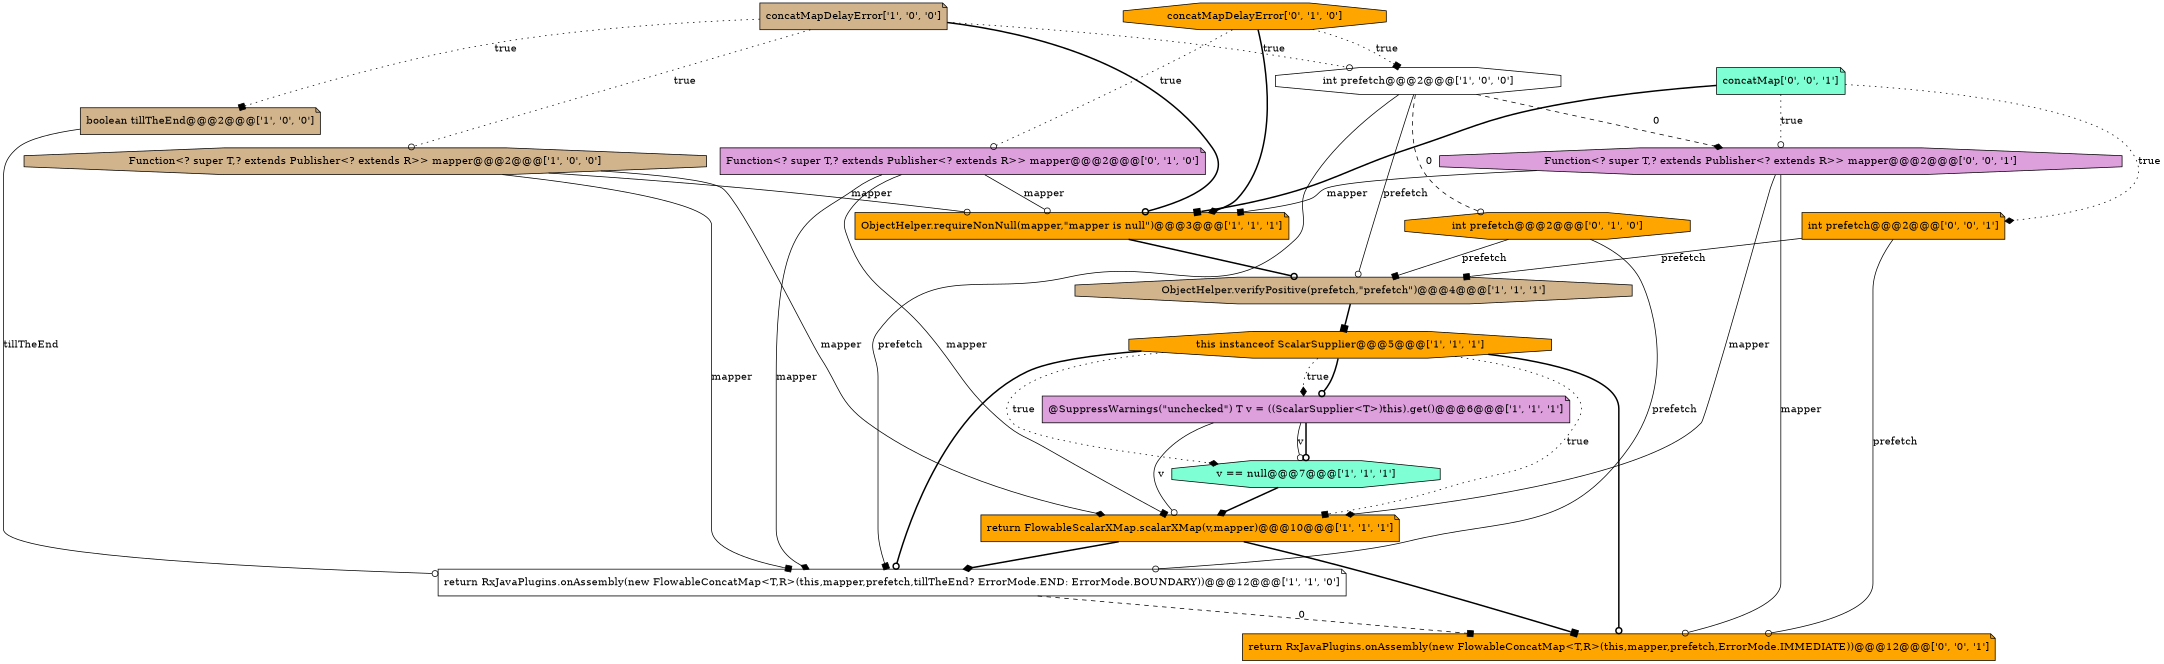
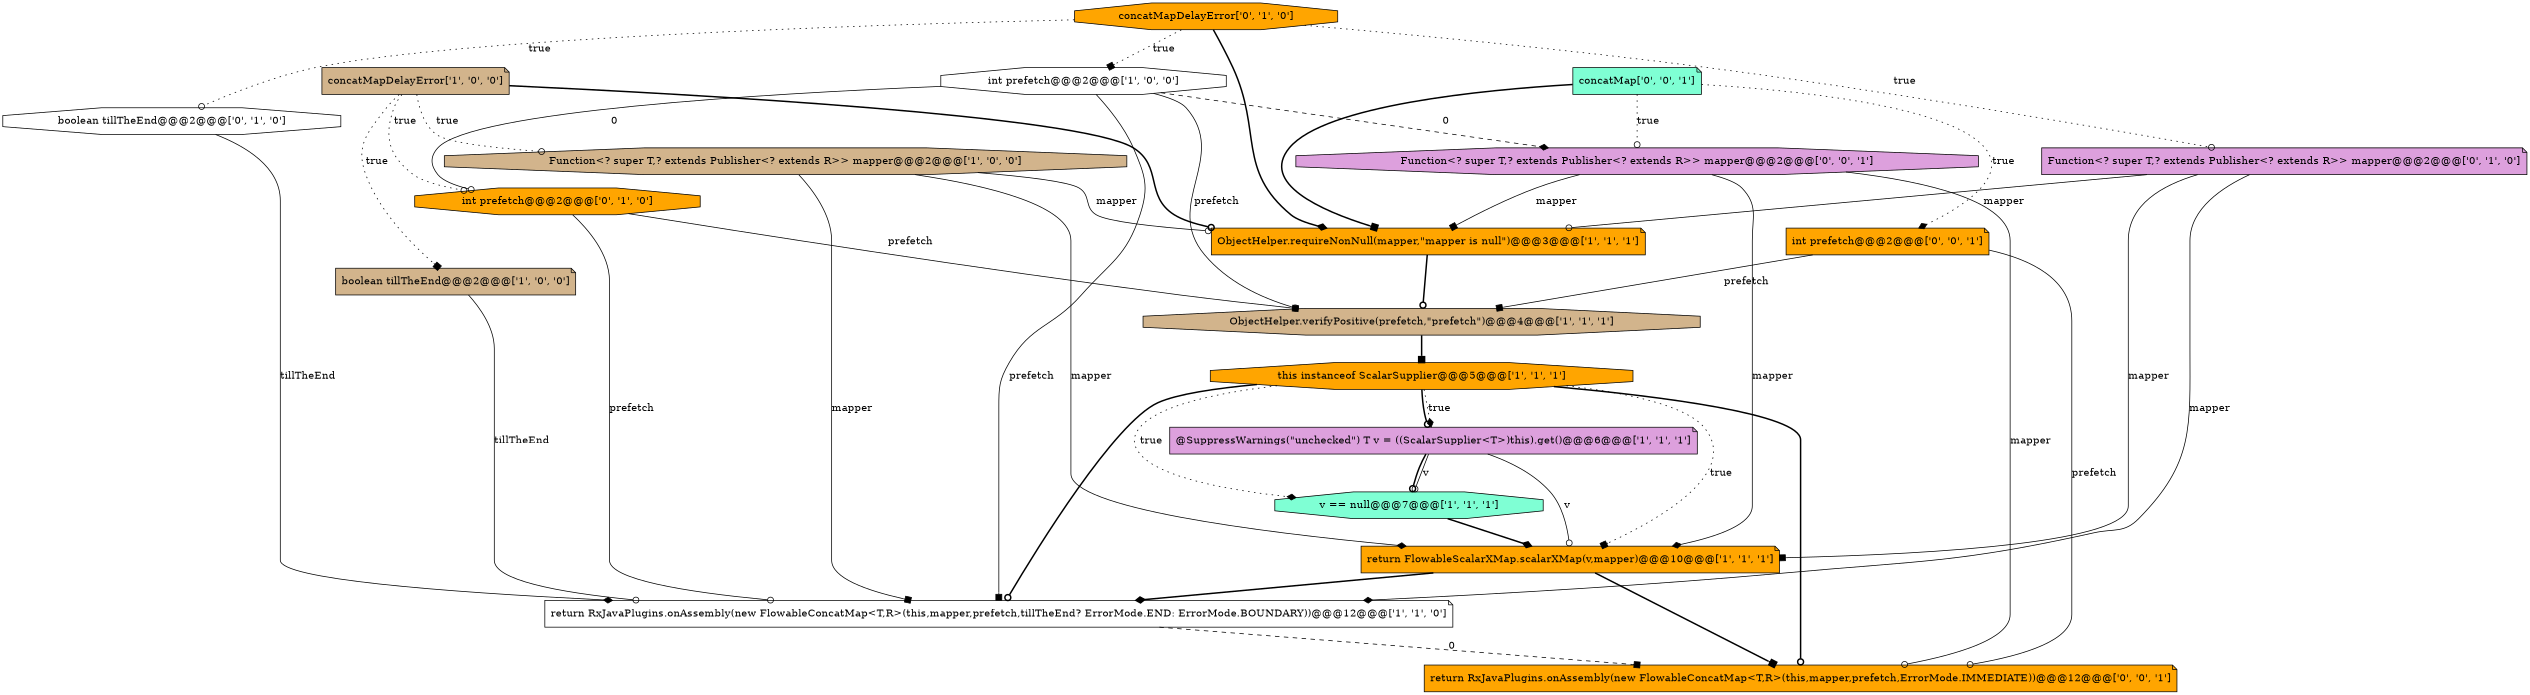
edge "concatMapDelayError['1', '0', '0']" -> "int prefetch@@@2@@@['1', '0', '0']": now "concatMapDelayError['1', '0', '0']" -> "int prefetch@@@2@@@['0', '1', '0']"
node "boolean tillTheEnd@@@2@@@['0', '1', '0']": added
edge "int prefetch@@@2@@@['1', '0', '0']" -> "int prefetch@@@2@@@['0', '1', '0']": style dashed -> solid
